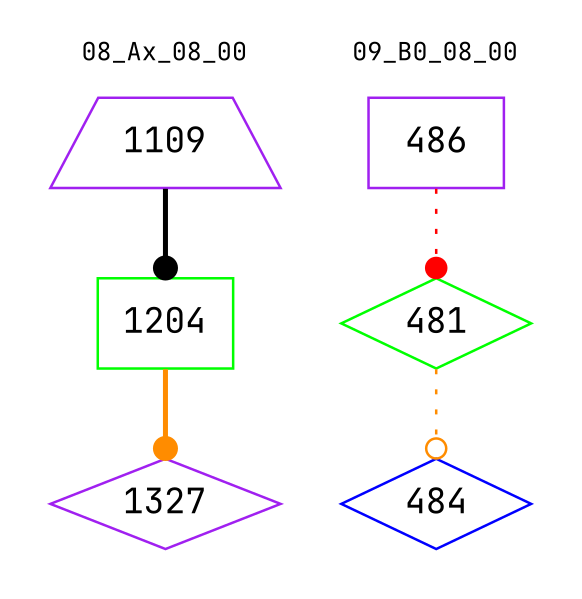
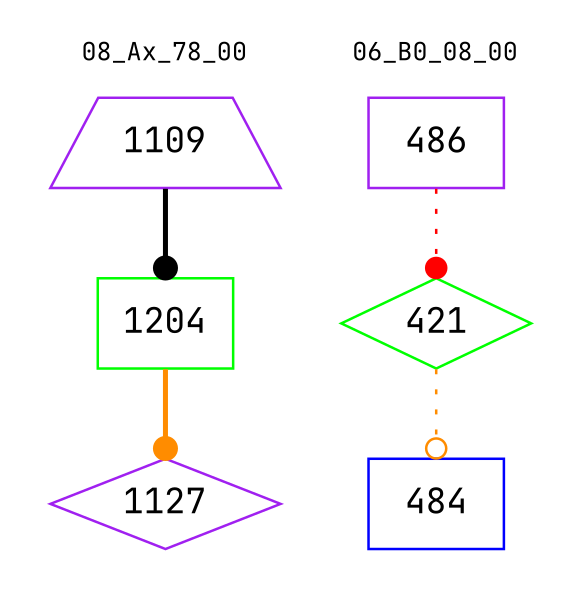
cluster "08_Ax_08_00": label "08_Ax_08_00" -> "08_Ax_78_00"
cluster "09_B0_08_00": label "09_B0_08_00" -> "06_B0_08_00"
node "481": label "481" -> "421"
node "1327": label "1327" -> "1127"
node "484": shape diamond -> box
